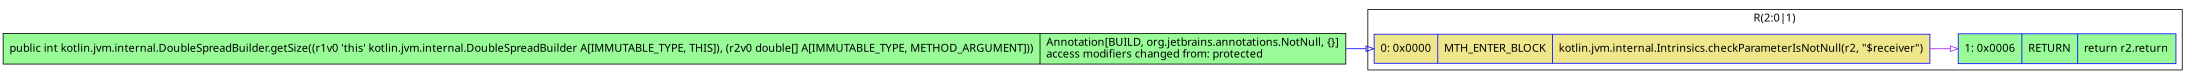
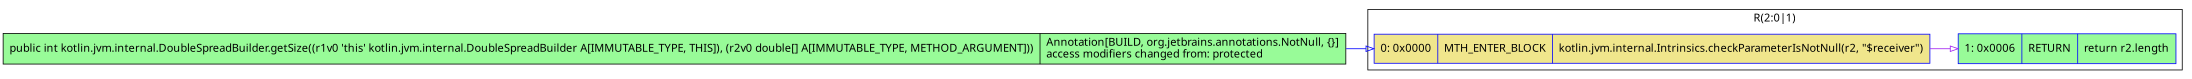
node "1: 0x0006": text "return r2.return" -> "return r2.length"
